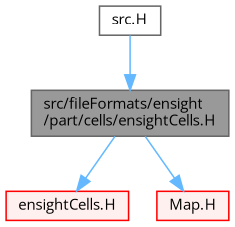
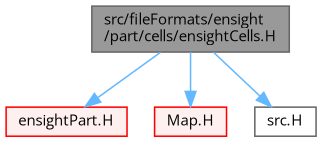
edge "src.H" -> "src/fileFormats/ensight /part/cells/ensightCells.H": reversed
node "ensightCells.H": label "ensightCells.H" -> "ensightPart.H"
